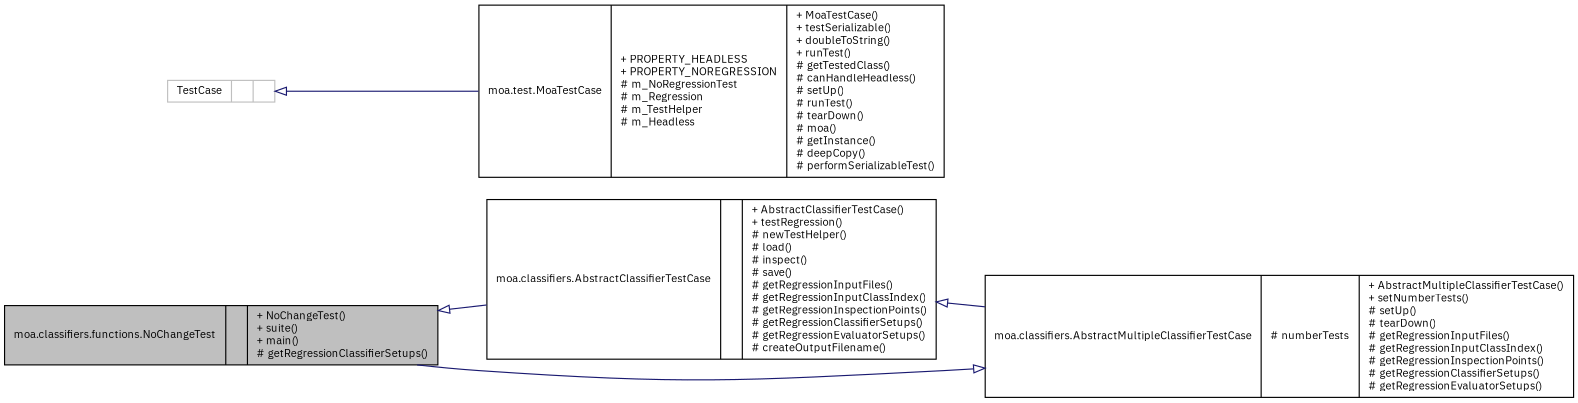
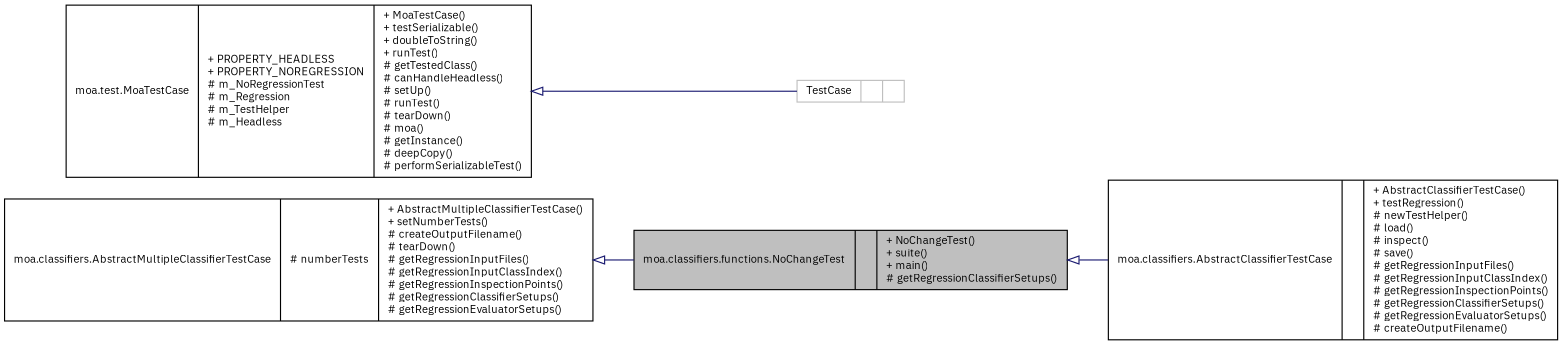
edge "moa.test.MoaTestCase" -> "TestCase": reversed
edge "moa.classifiers.AbstractMultipleClassifierTestCase" -> "moa.classifiers.AbstractClassifierTestCase": removed
node "moa.classifiers.AbstractMultipleClassifierTestCase": text "# setUp()" -> "# createOutputFilename()"
